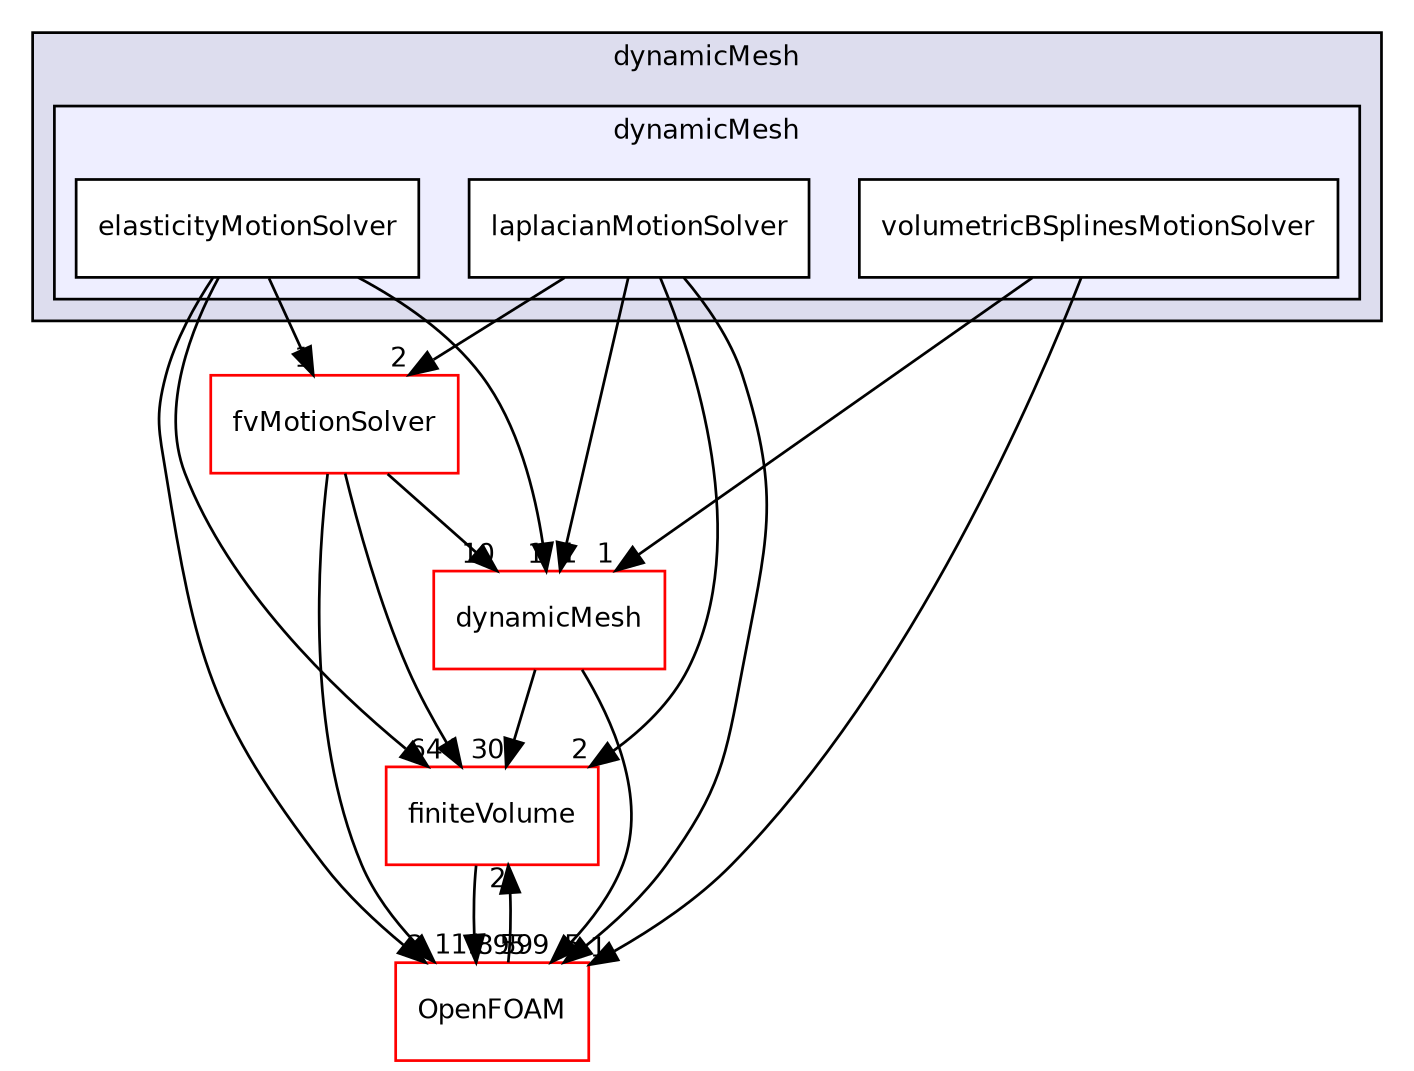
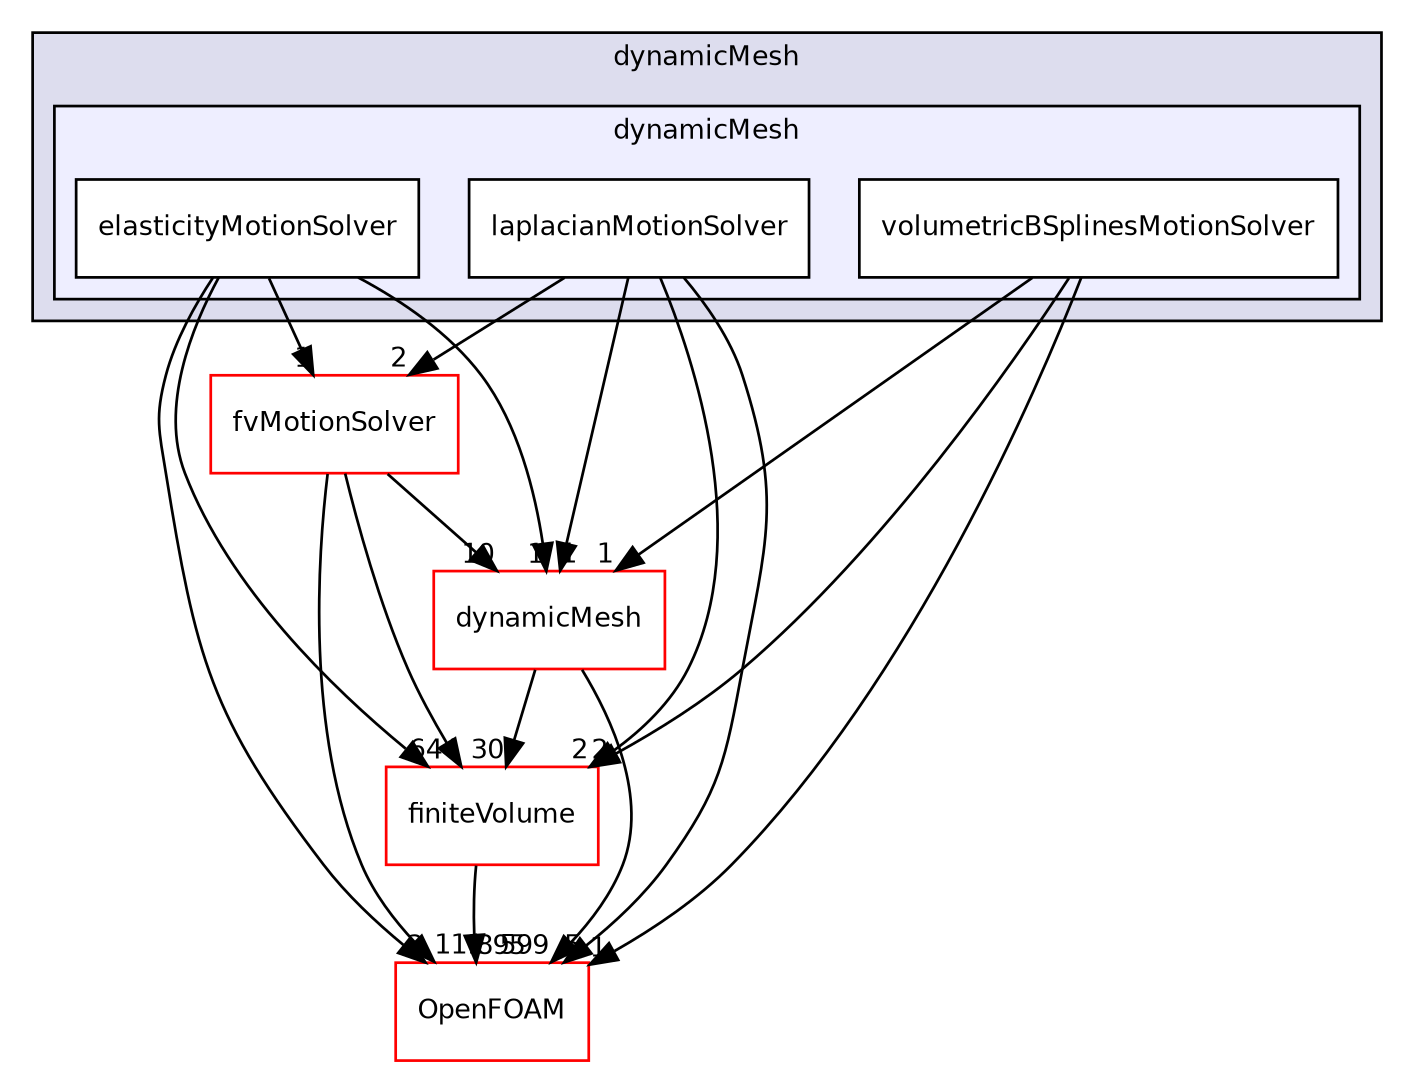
edge "OpenFOAM" -> "finiteVolume": now "volumetricBSplinesMotionSolver" -> "finiteVolume"
